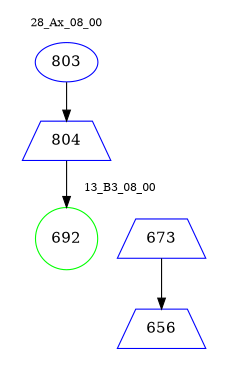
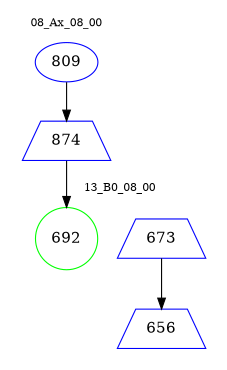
cluster "28_Ax_08_00": label "28_Ax_08_00" -> "08_Ax_08_00"
node "803": label "803" -> "809"
node "804": label "804" -> "874"
cluster "13_B3_08_00": label "13_B3_08_00" -> "13_B0_08_00"
